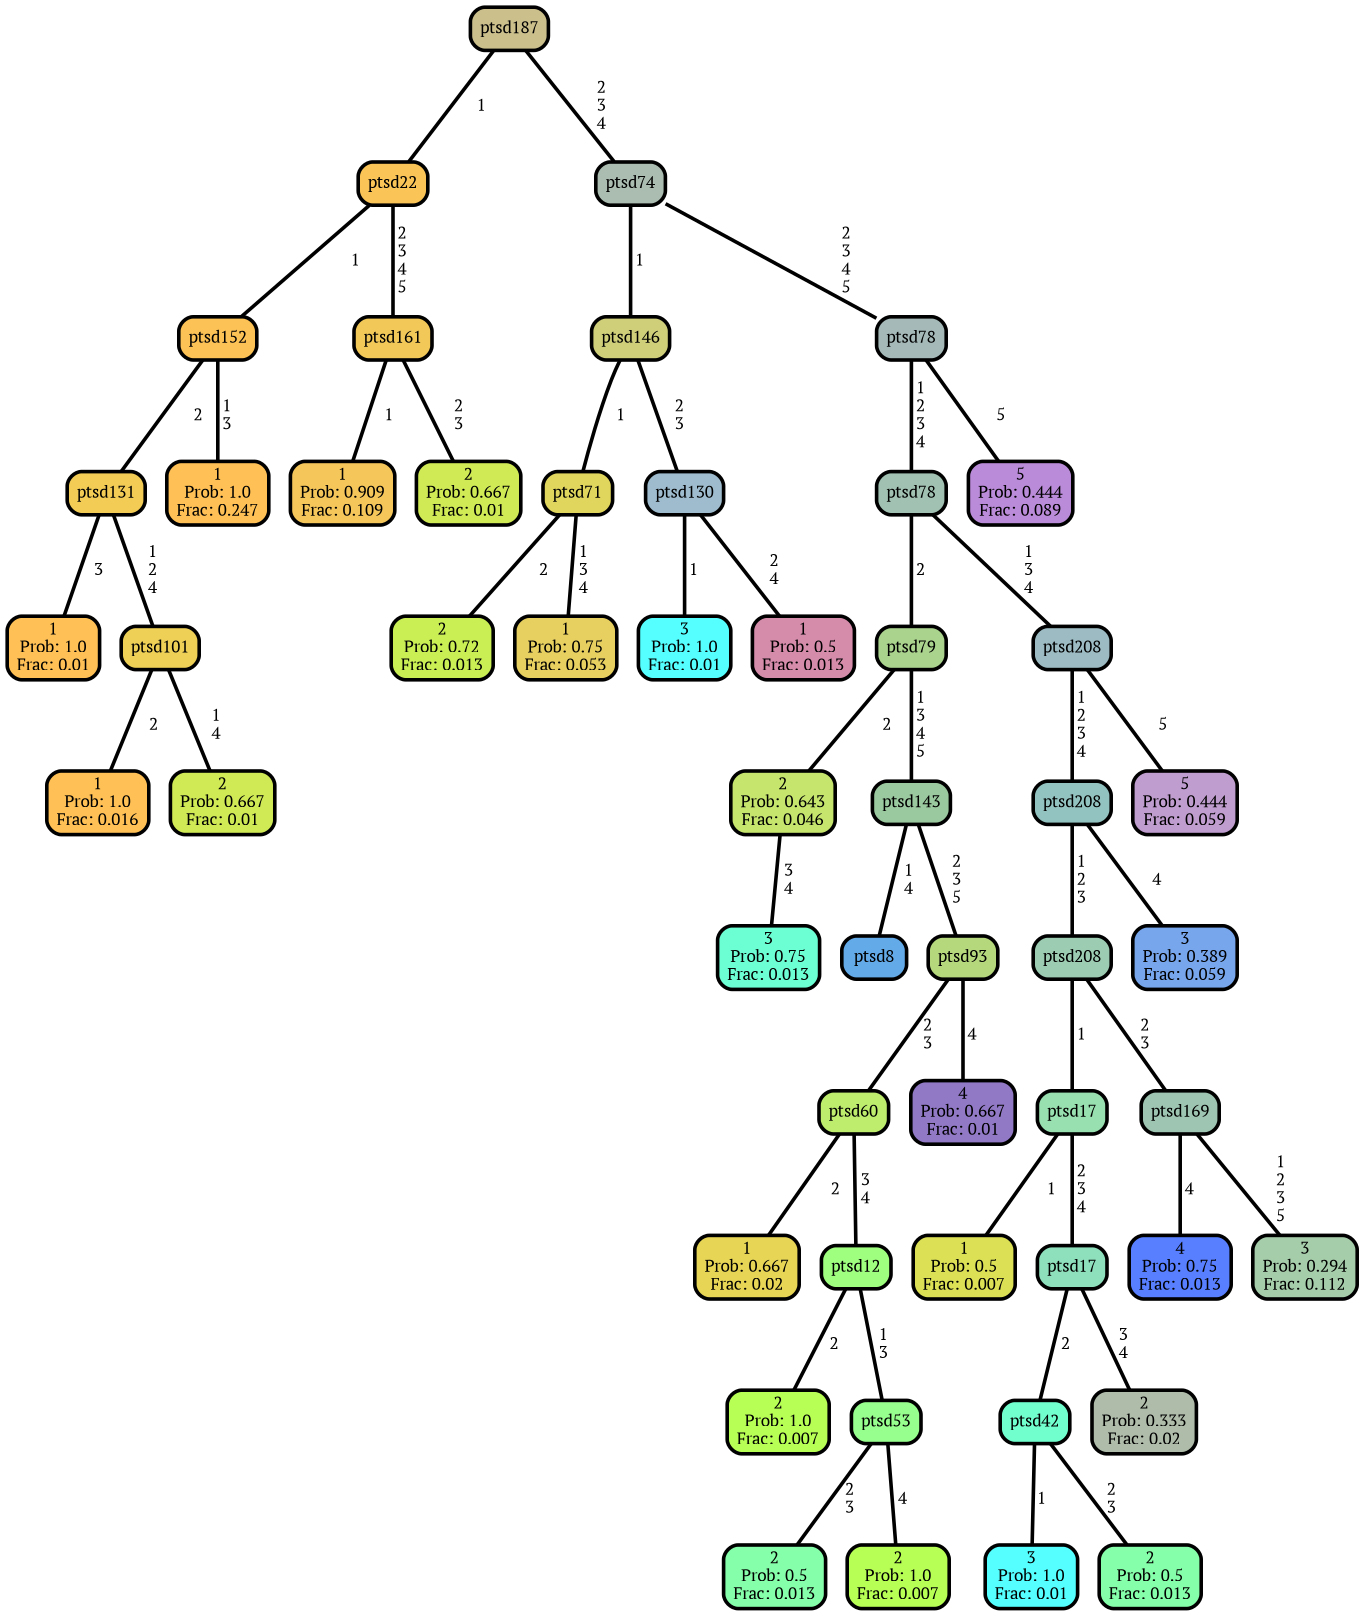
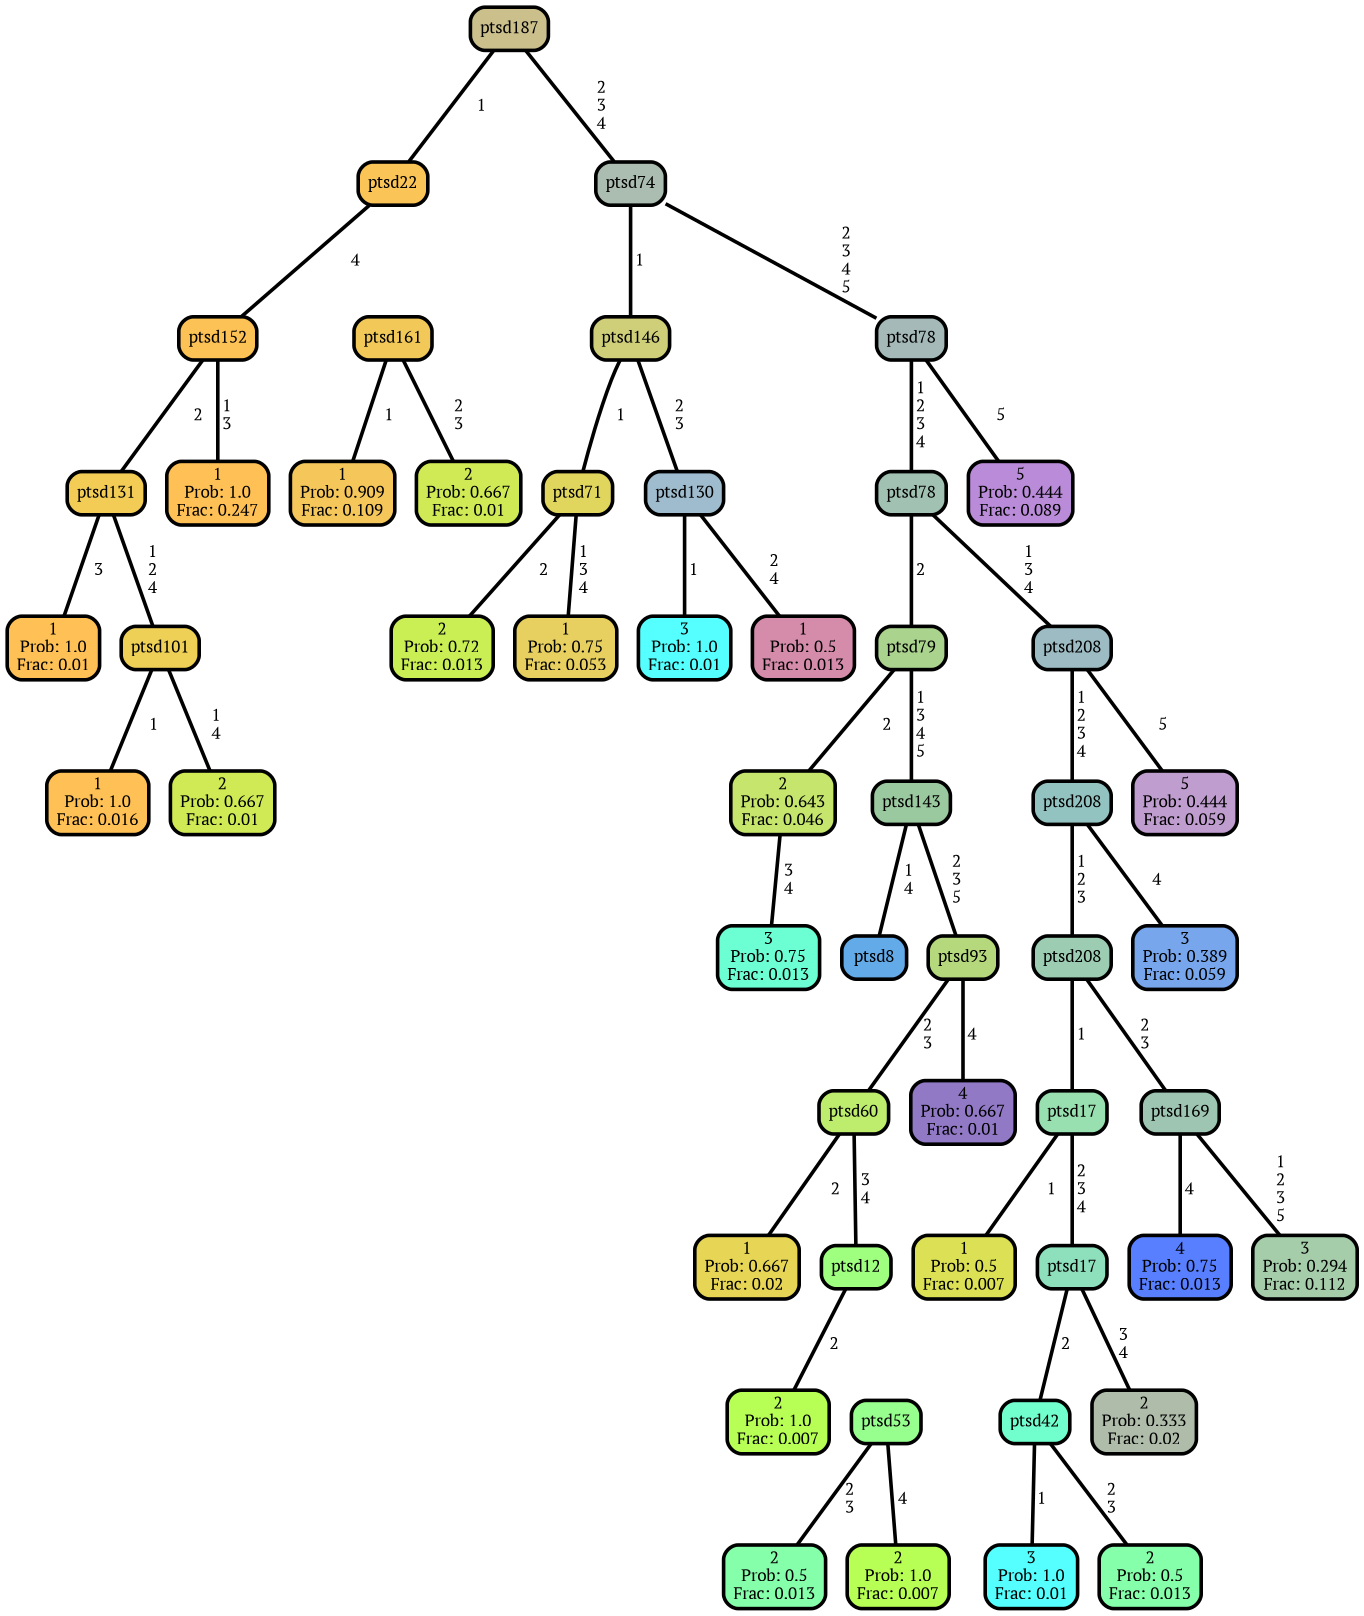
edge "ptsd22" -- "ptsd152": label " 1" -> " 4"
edge "ptsd22" -- "ptsd161": removed, label "2 3 4 5"
edge "ptsd101" -- "1 Prob: 1.0 Frac: 0.016": label " 2" -> " 1"
edge "ptsd12" -- "ptsd53": removed, label "1 3"
